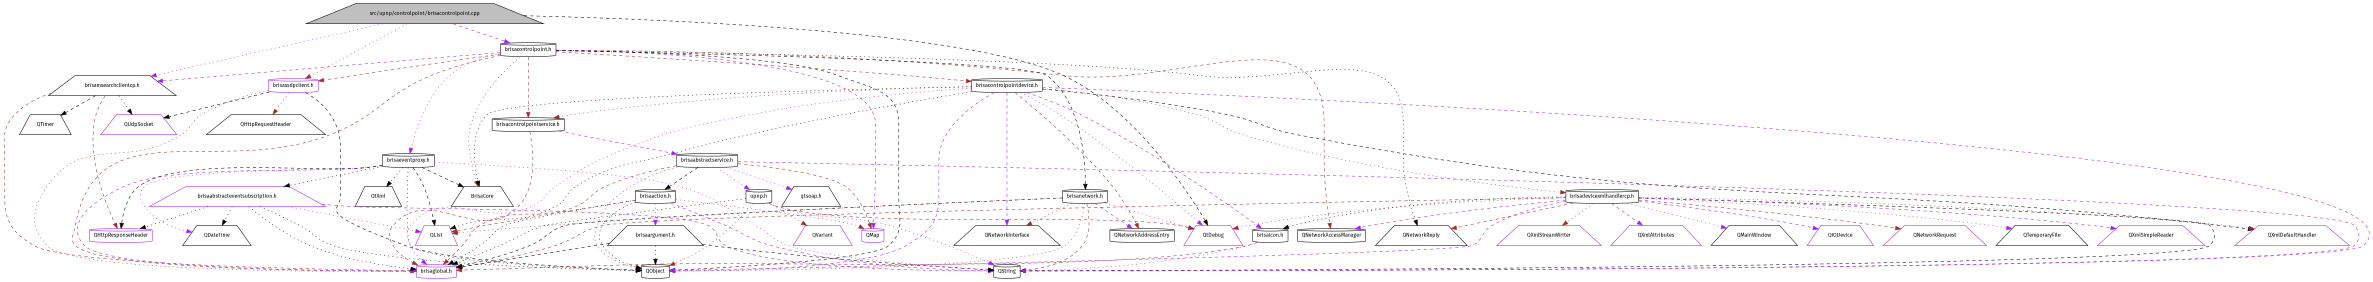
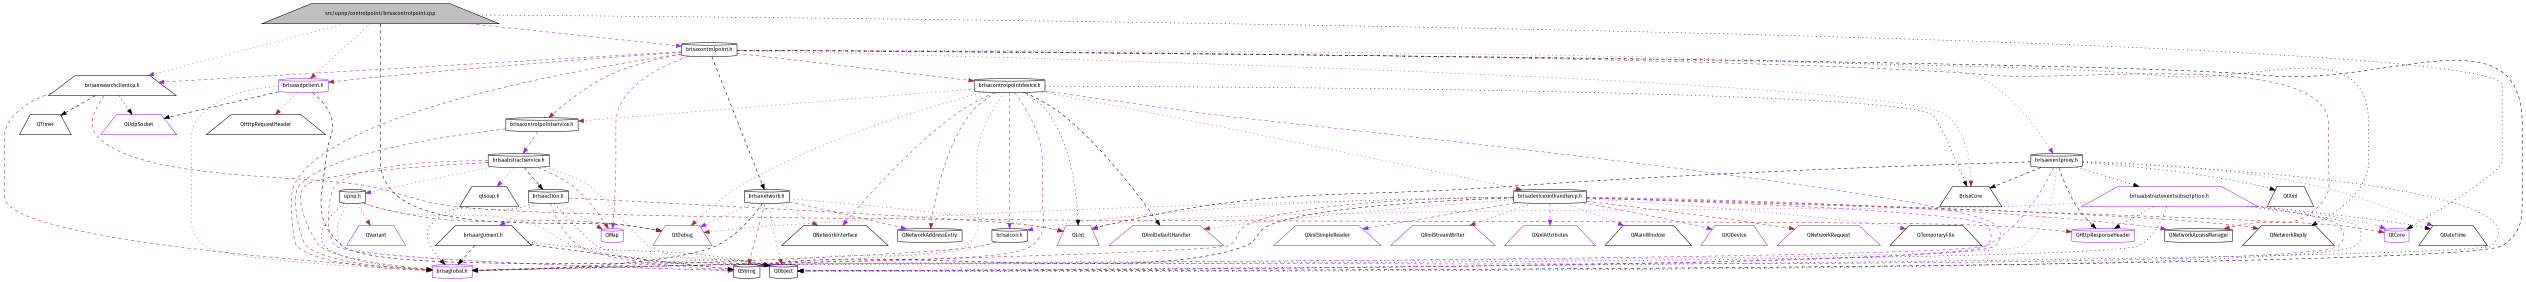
edge "brisacontrolpointdevice.h" -> "QtDebug": color purple -> brown
edge "brisadevicexmlhandlercp.h" -> "brisaicon.h": color black -> purple
node "QtCore": added
